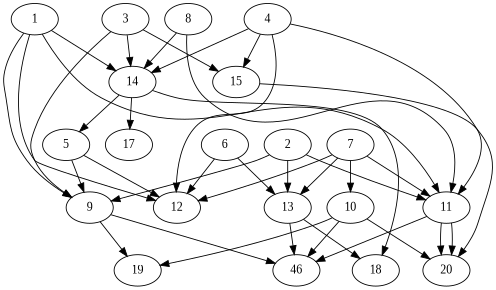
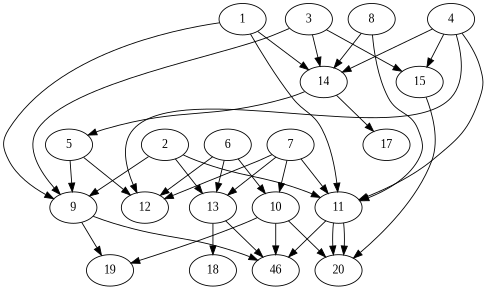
edge "1" -> "12": removed
edge "14" -> "18": removed
edge "6" -> "10": added
